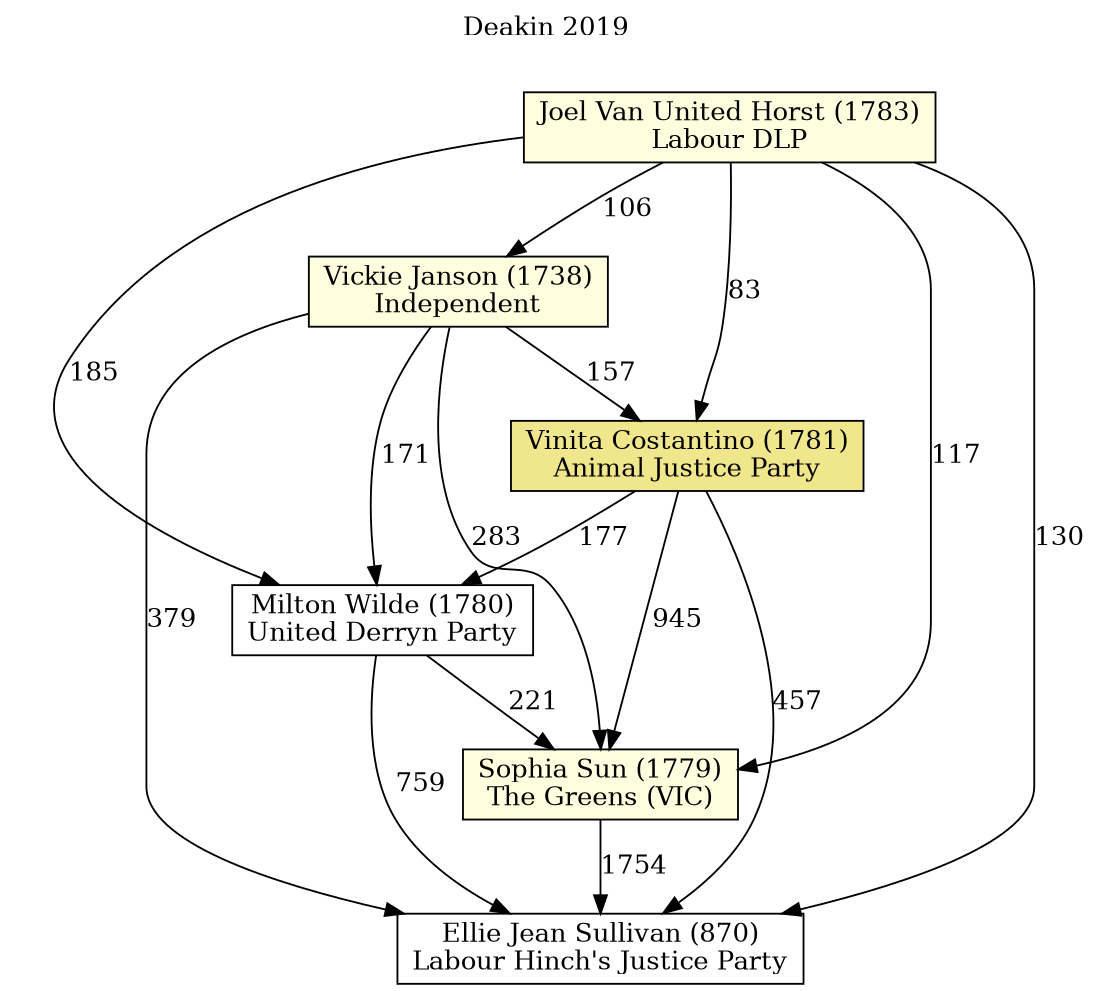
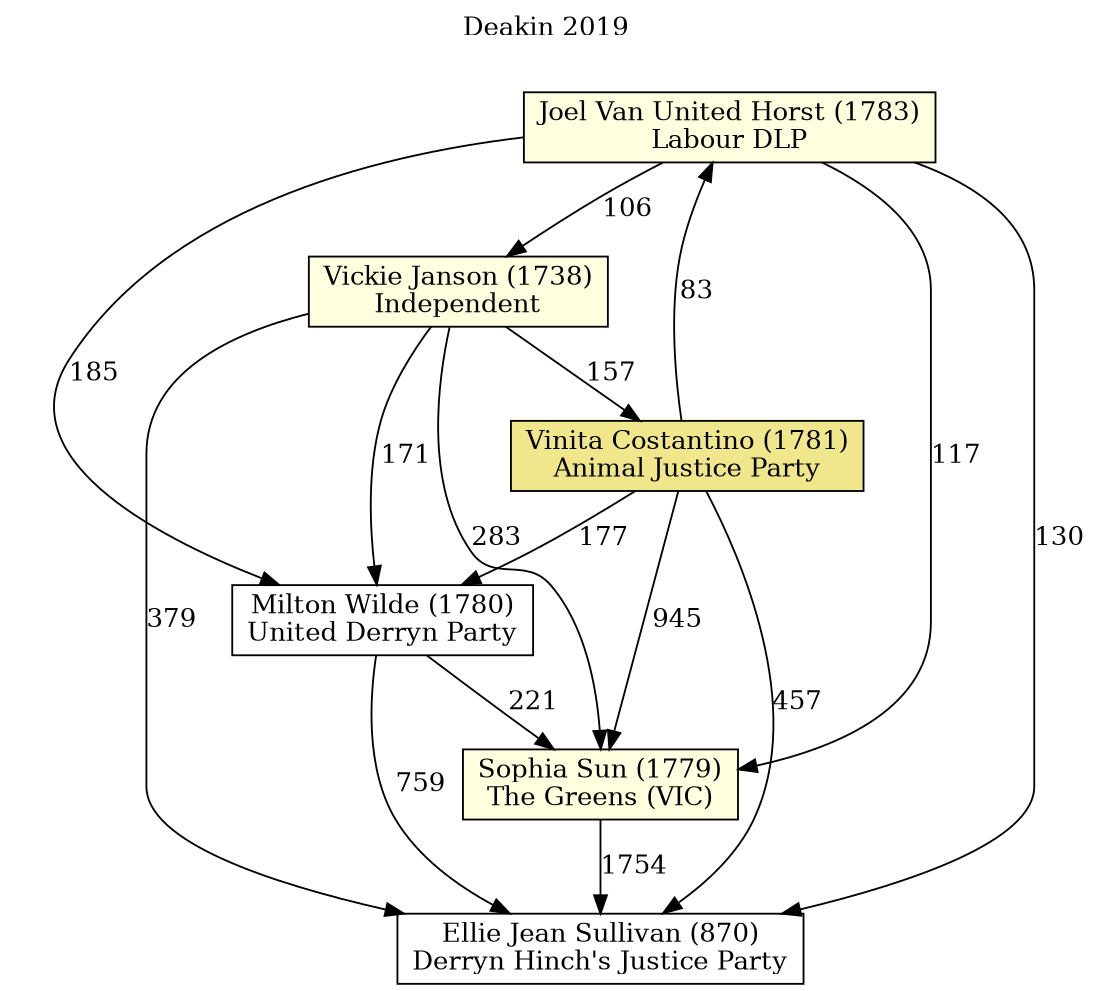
edge "Joel Van United Horst (1783) Labour DLP" -> "Vinita Costantino (1781) Animal Justice Party": reversed
node "Ellie Jean Sullivan (870) Labour Hinch's Justice Party": label "Ellie Jean Sullivan (870) Labour Hinch's Justice Party" -> "Ellie Jean Sullivan (870) Derryn Hinch's Justice Party"
